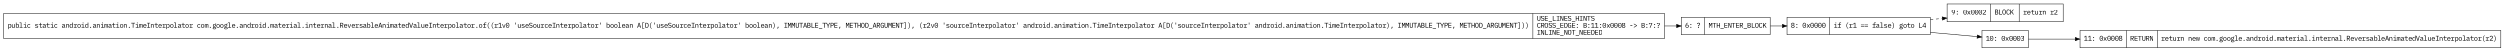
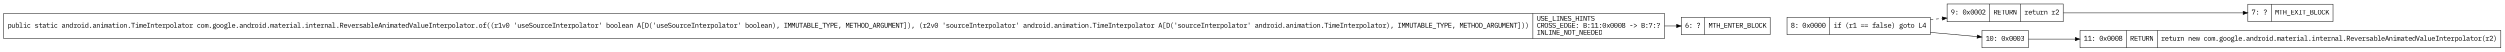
node "9: 0x0002": text "BLOCK" -> "RETURN"
node "7: ?": added
edge "6: ?" -> "8: 0x0000": removed
